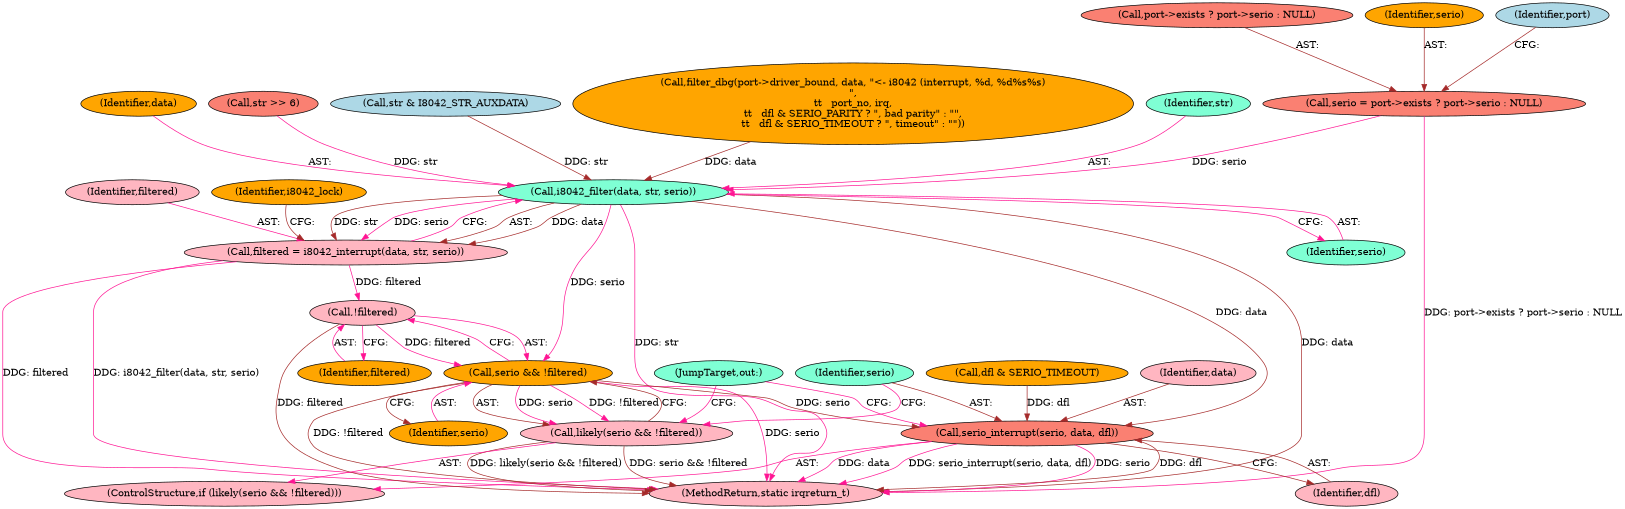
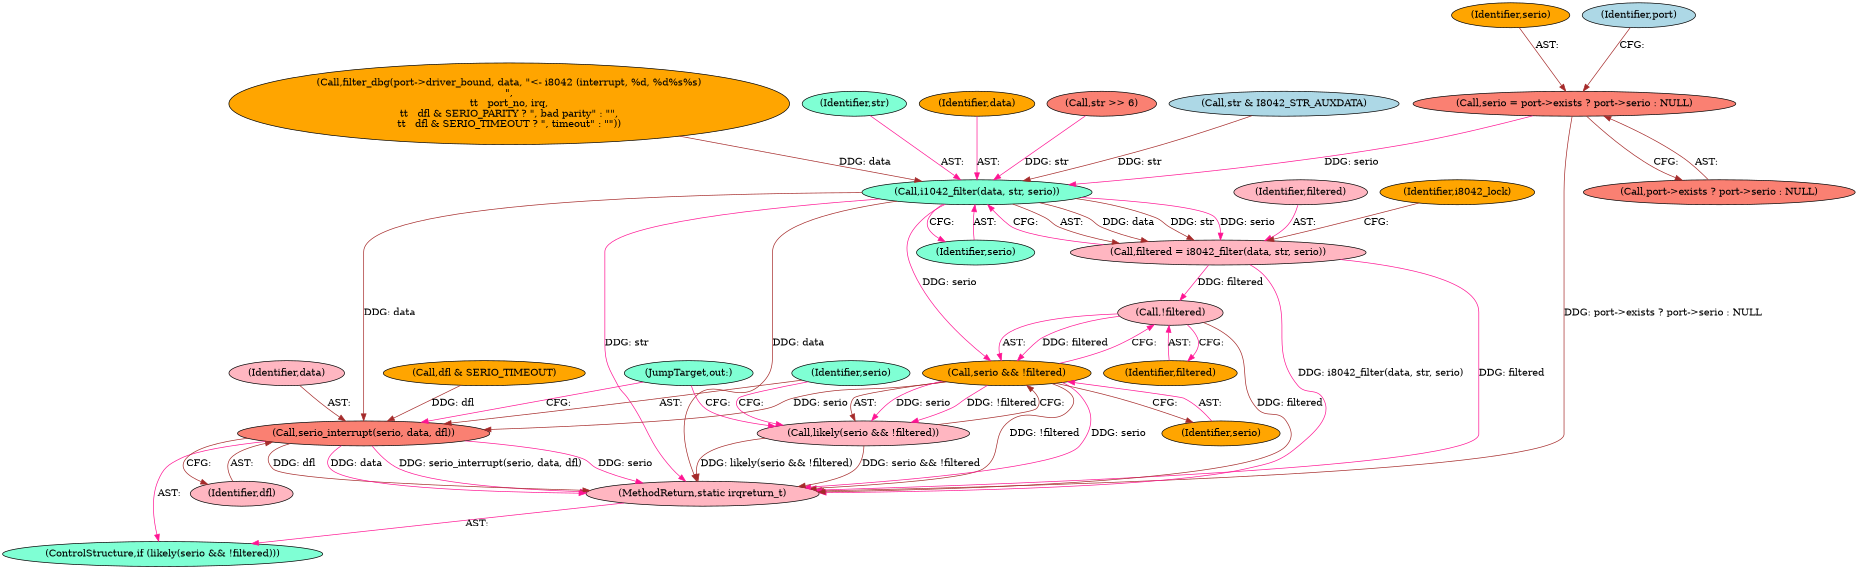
edge "(Call,serio = port->exists ? port->serio : NULL)" -> "(Call,port->exists ? port->serio : NULL)": added, label "CFG:"
node "(Call,i8042_filter(data, str, serio))": label "(Call,i8042_filter(data, str, serio))" -> "(Call,i1042_filter(data, str, serio))"
node "(Call,filtered = i8042_interrupt(data, str, serio))": label "(Call,filtered = i8042_interrupt(data, str, serio))" -> "(Call,filtered = i8042_filter(data, str, serio))"
edge "(Call,likely(serio && !filtered))" -> "(ControlStructure,if (likely(serio && !filtered)))": now "(MethodReturn,static irqreturn_t)" -> "(ControlStructure,if (likely(serio && !filtered)))"
edge "(Call,serio = port->exists ? port->serio : NULL)" -> "(MethodReturn,static irqreturn_t)": color deeppink -> brown
node "(ControlStructure,if (likely(serio && !filtered)))": fillcolor lightpink -> aquamarine
